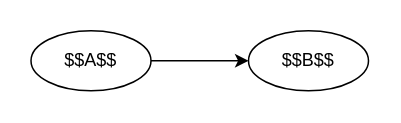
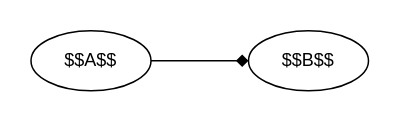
edge "$$A$$" -> "$$B$$": arrowhead classic -> diamond
